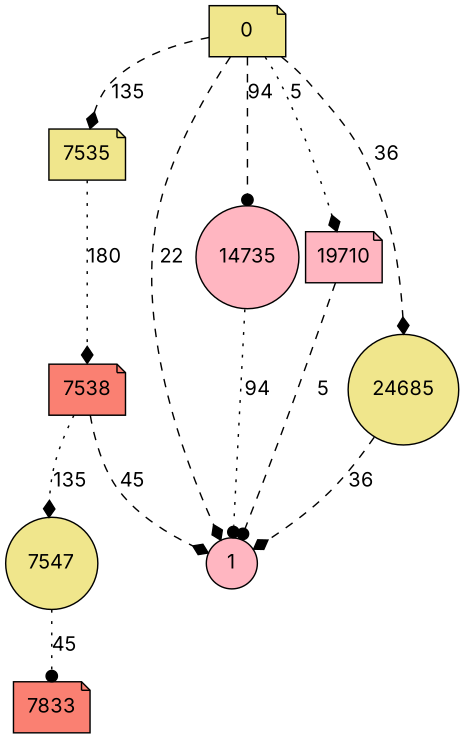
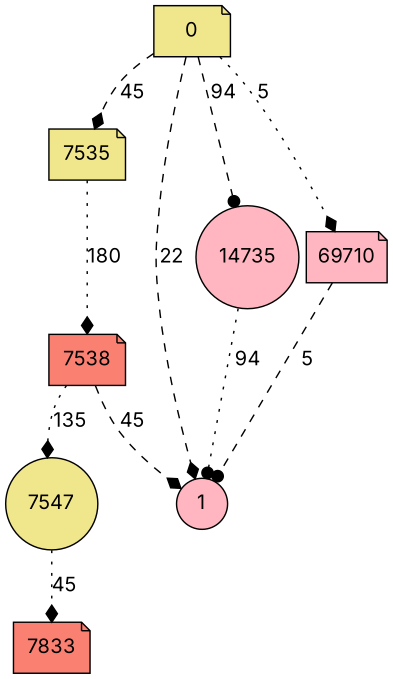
edge "0" -> "7535": label "135" -> "45"
node "19710": label "19710" -> "69710"
node "24685": removed
edge "7547" -> "7833": arrowhead dot -> diamond
